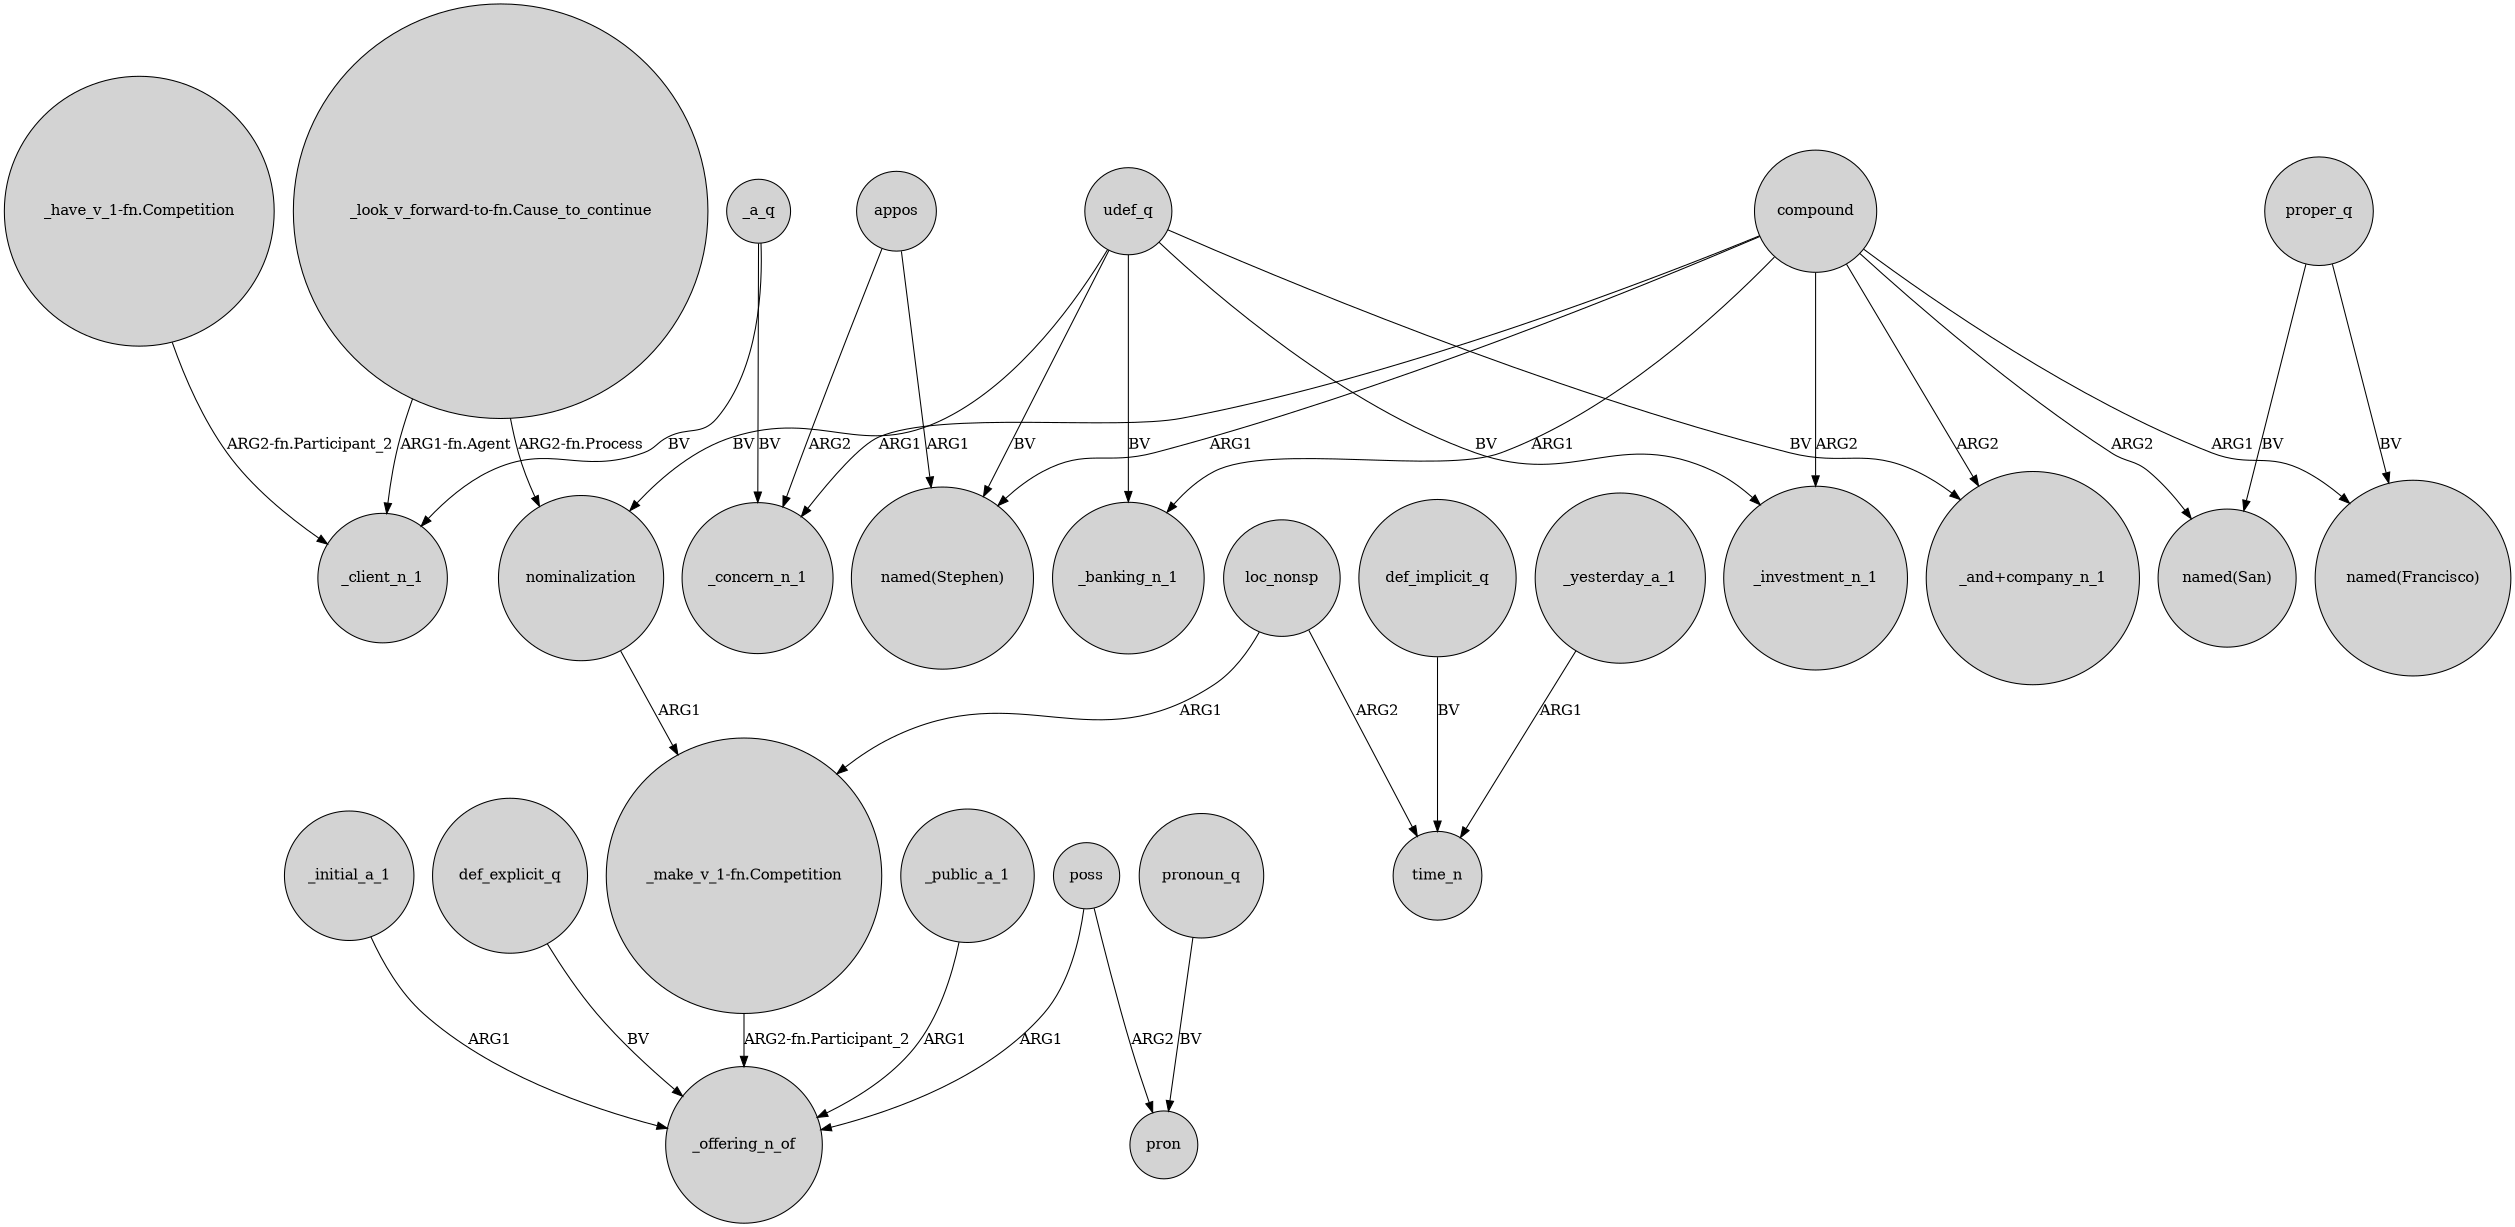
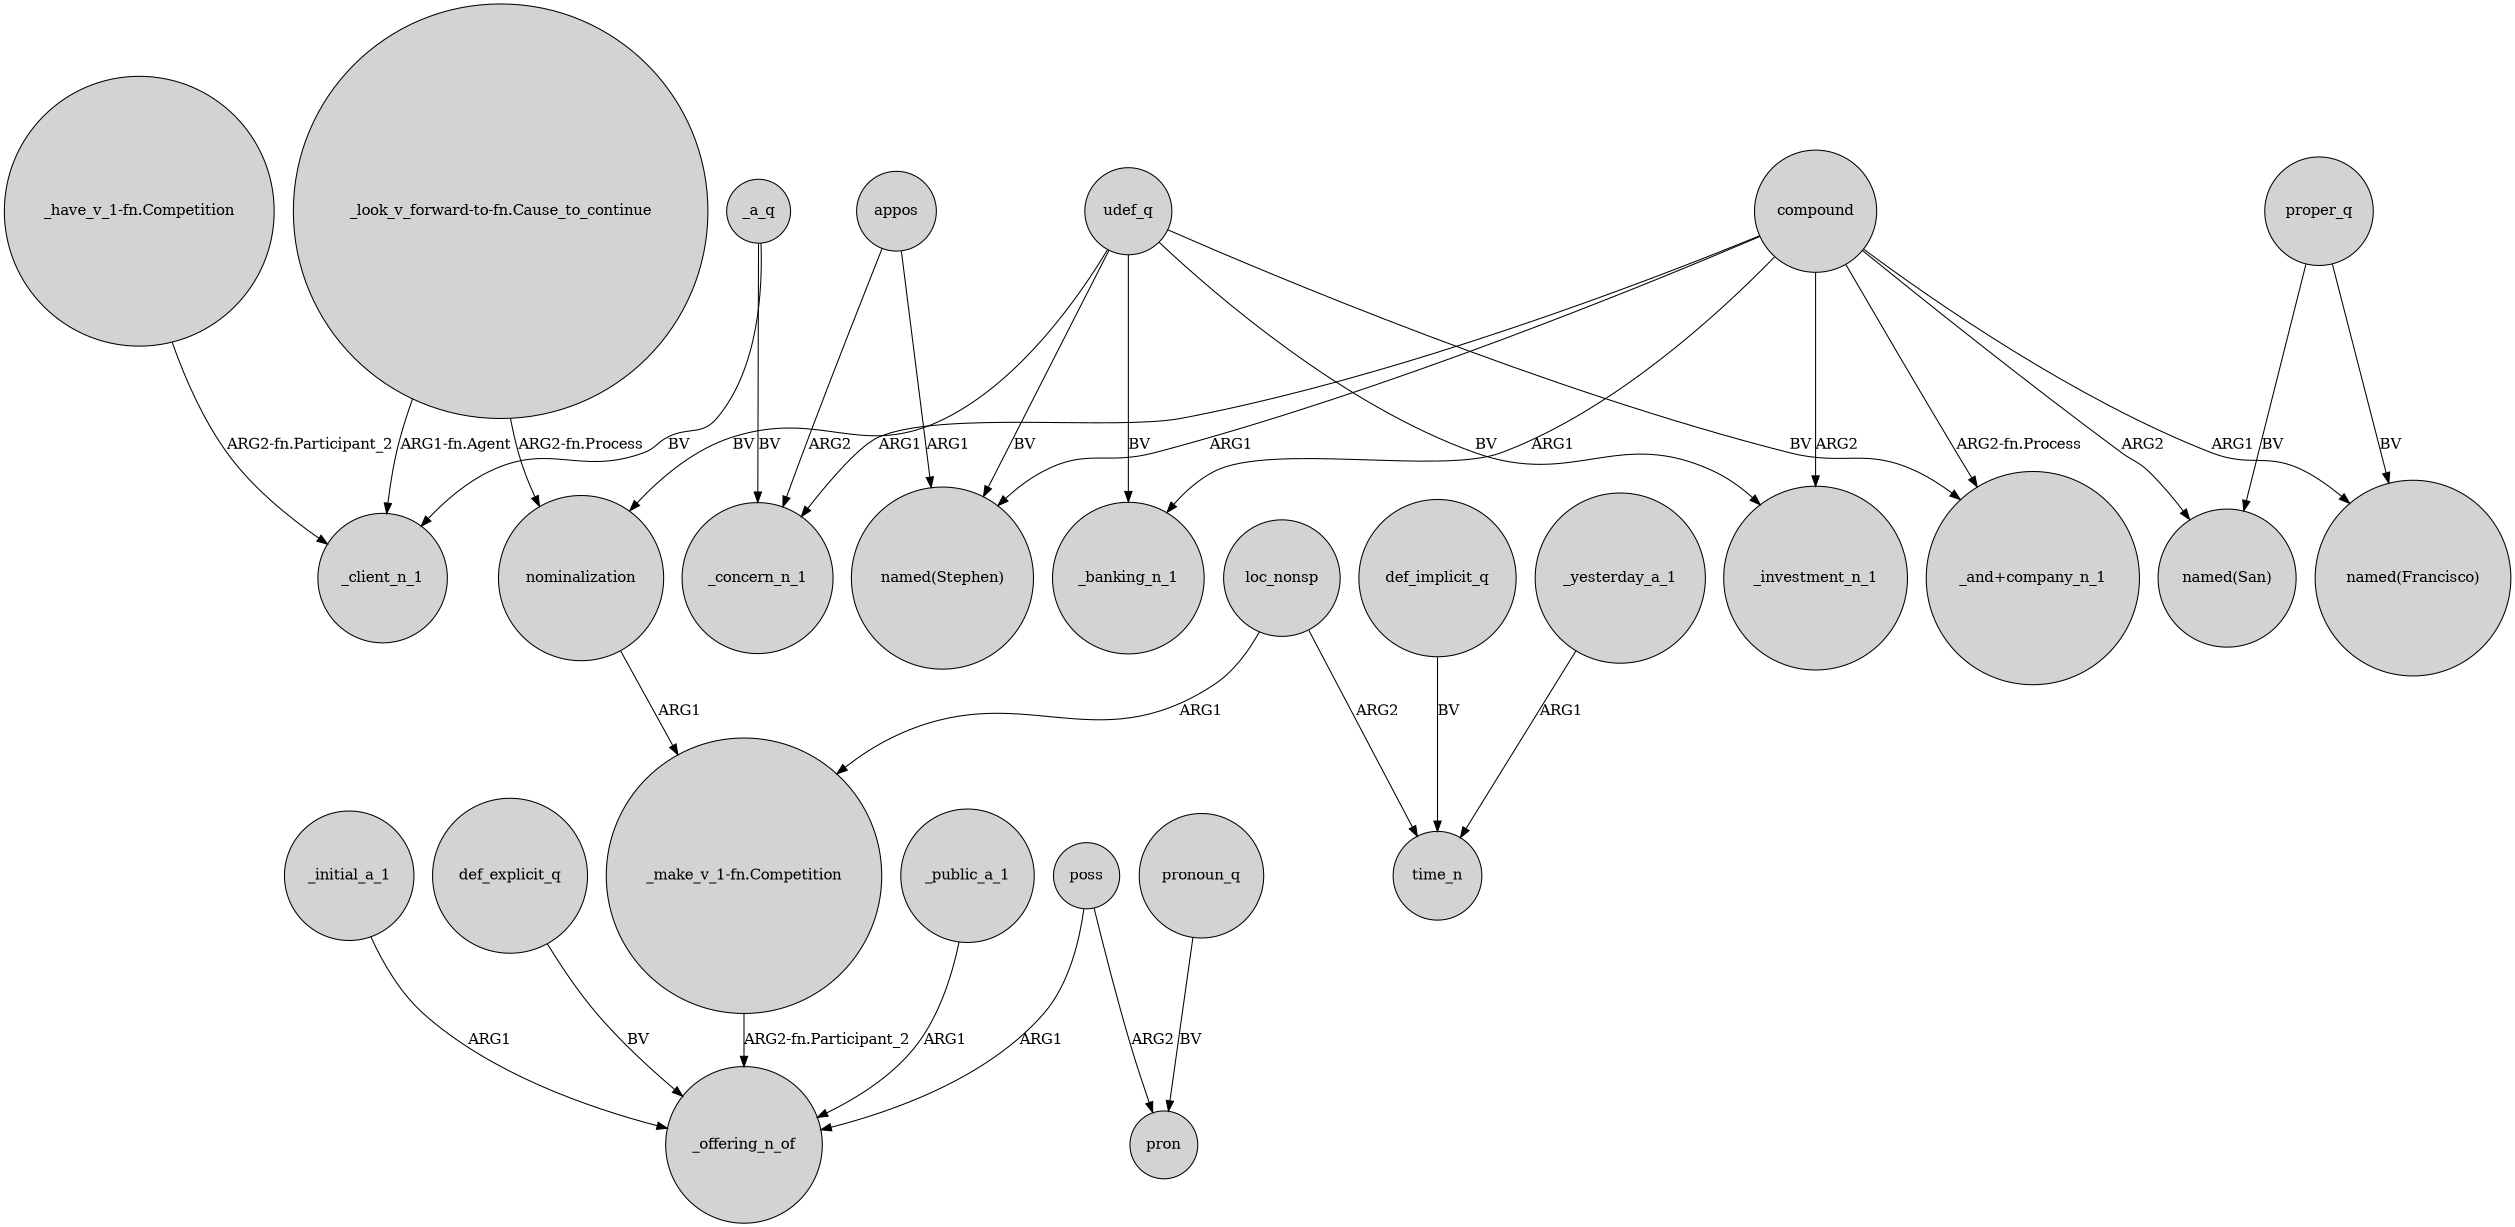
edge "compound" -> "_and+company_n_1": label "ARG2" -> "ARG2-fn.Process"
